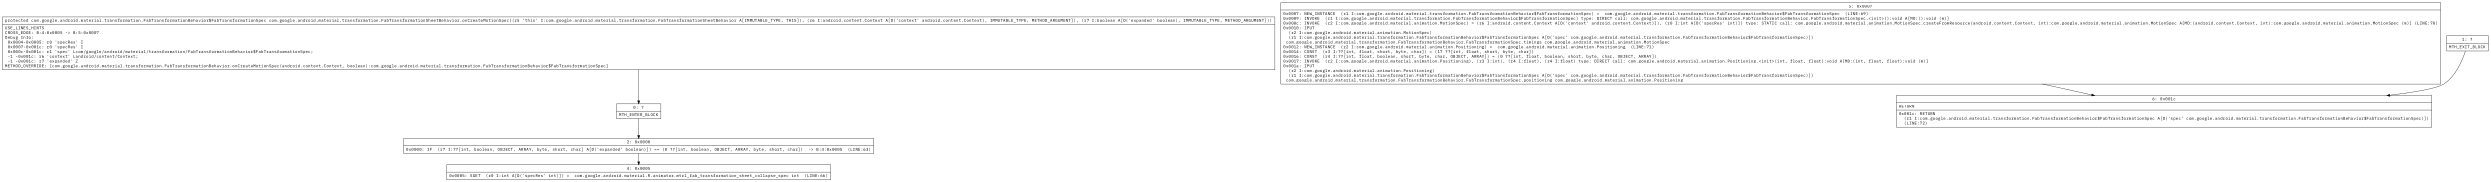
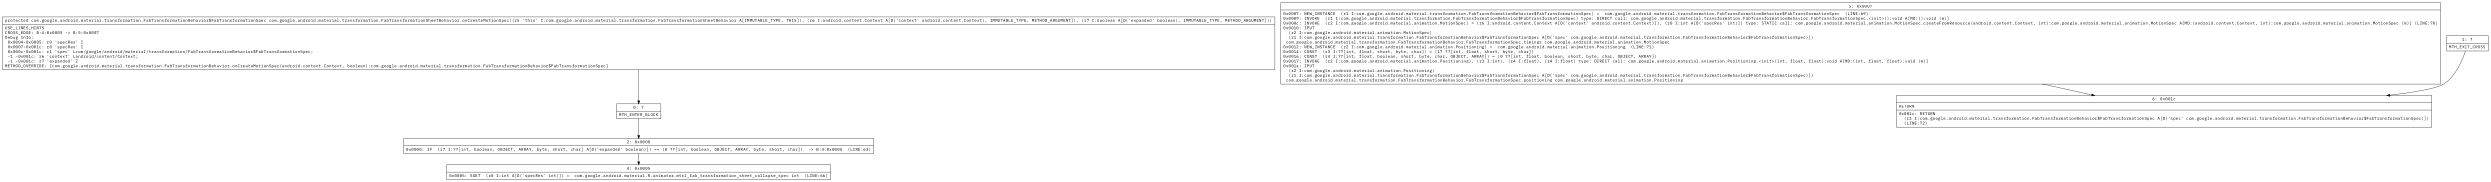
node "1: ?": text "MTH_EXIT_BLOCK" -> "MTH_EXIT_CROSS"
